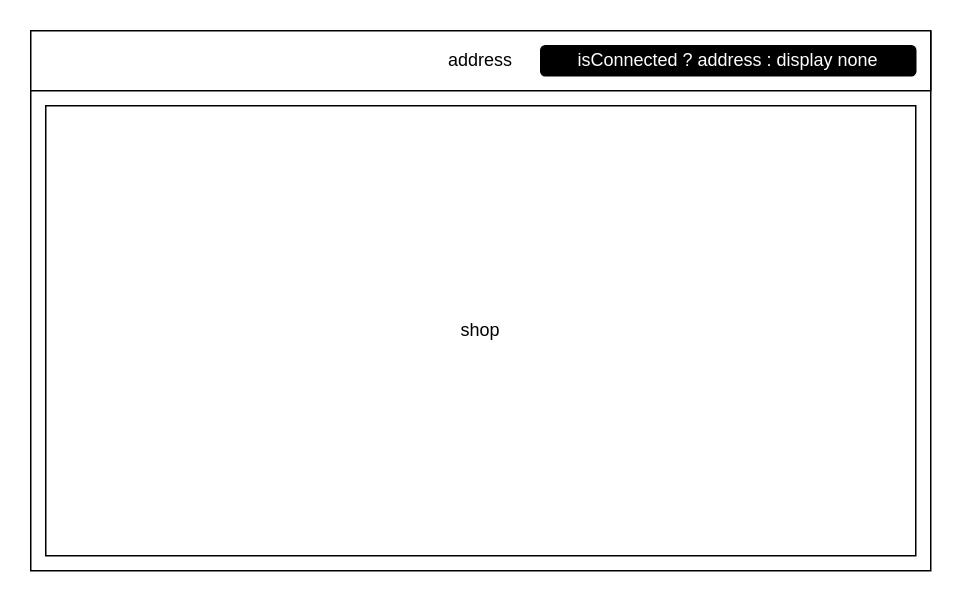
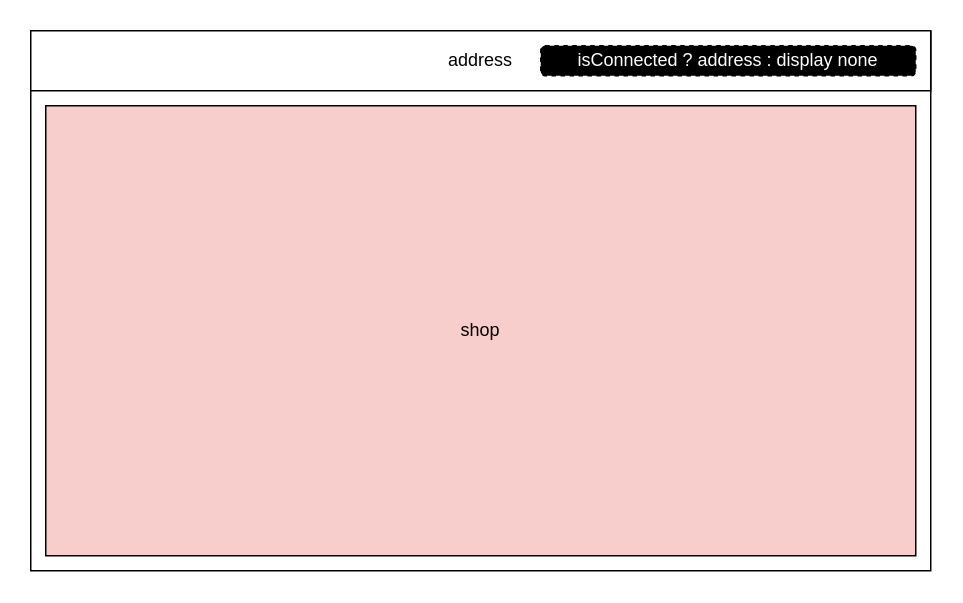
node "isConnected ? address : display none": style solid -> dashed
node "shop": fillcolor #ffffff -> #f8cecc
